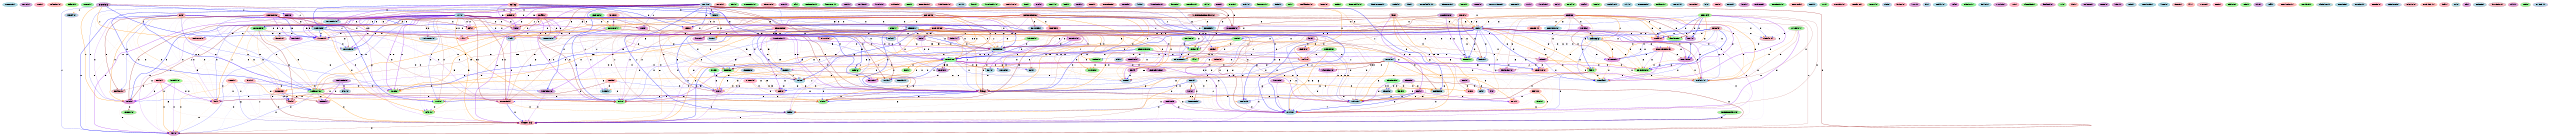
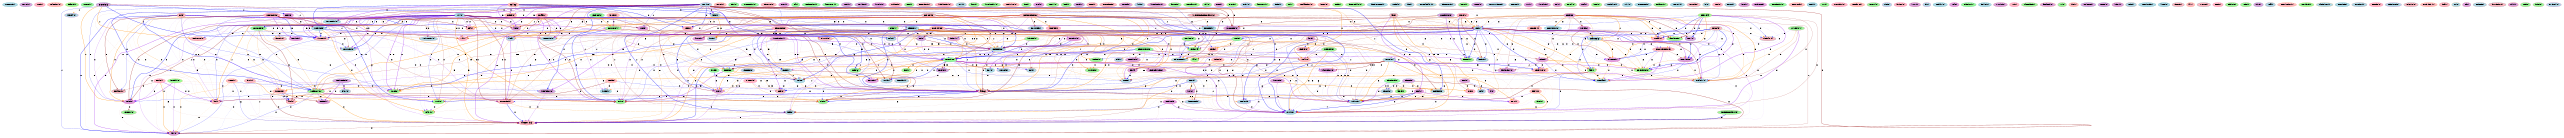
node "brian(2)": added
